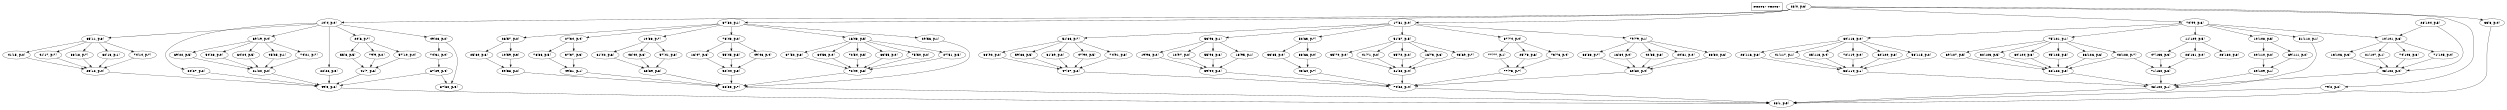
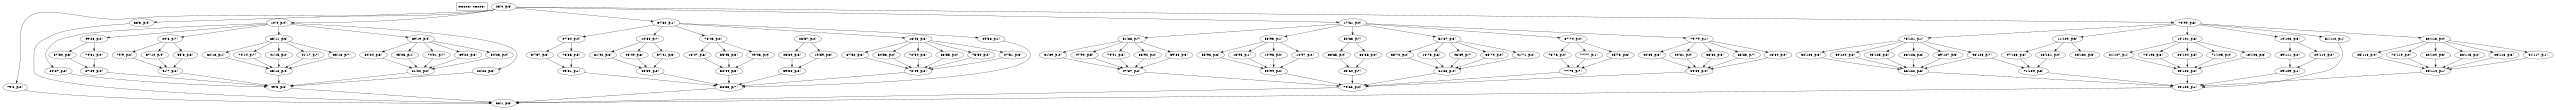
edge "37(32, p:1)" -> "26(57, p:2)": removed
edge "28(104, p:5)" -> "10(101, p:6)": reversed
edge "67(29, p:4)" -> "37(30, p:5)": reversed
